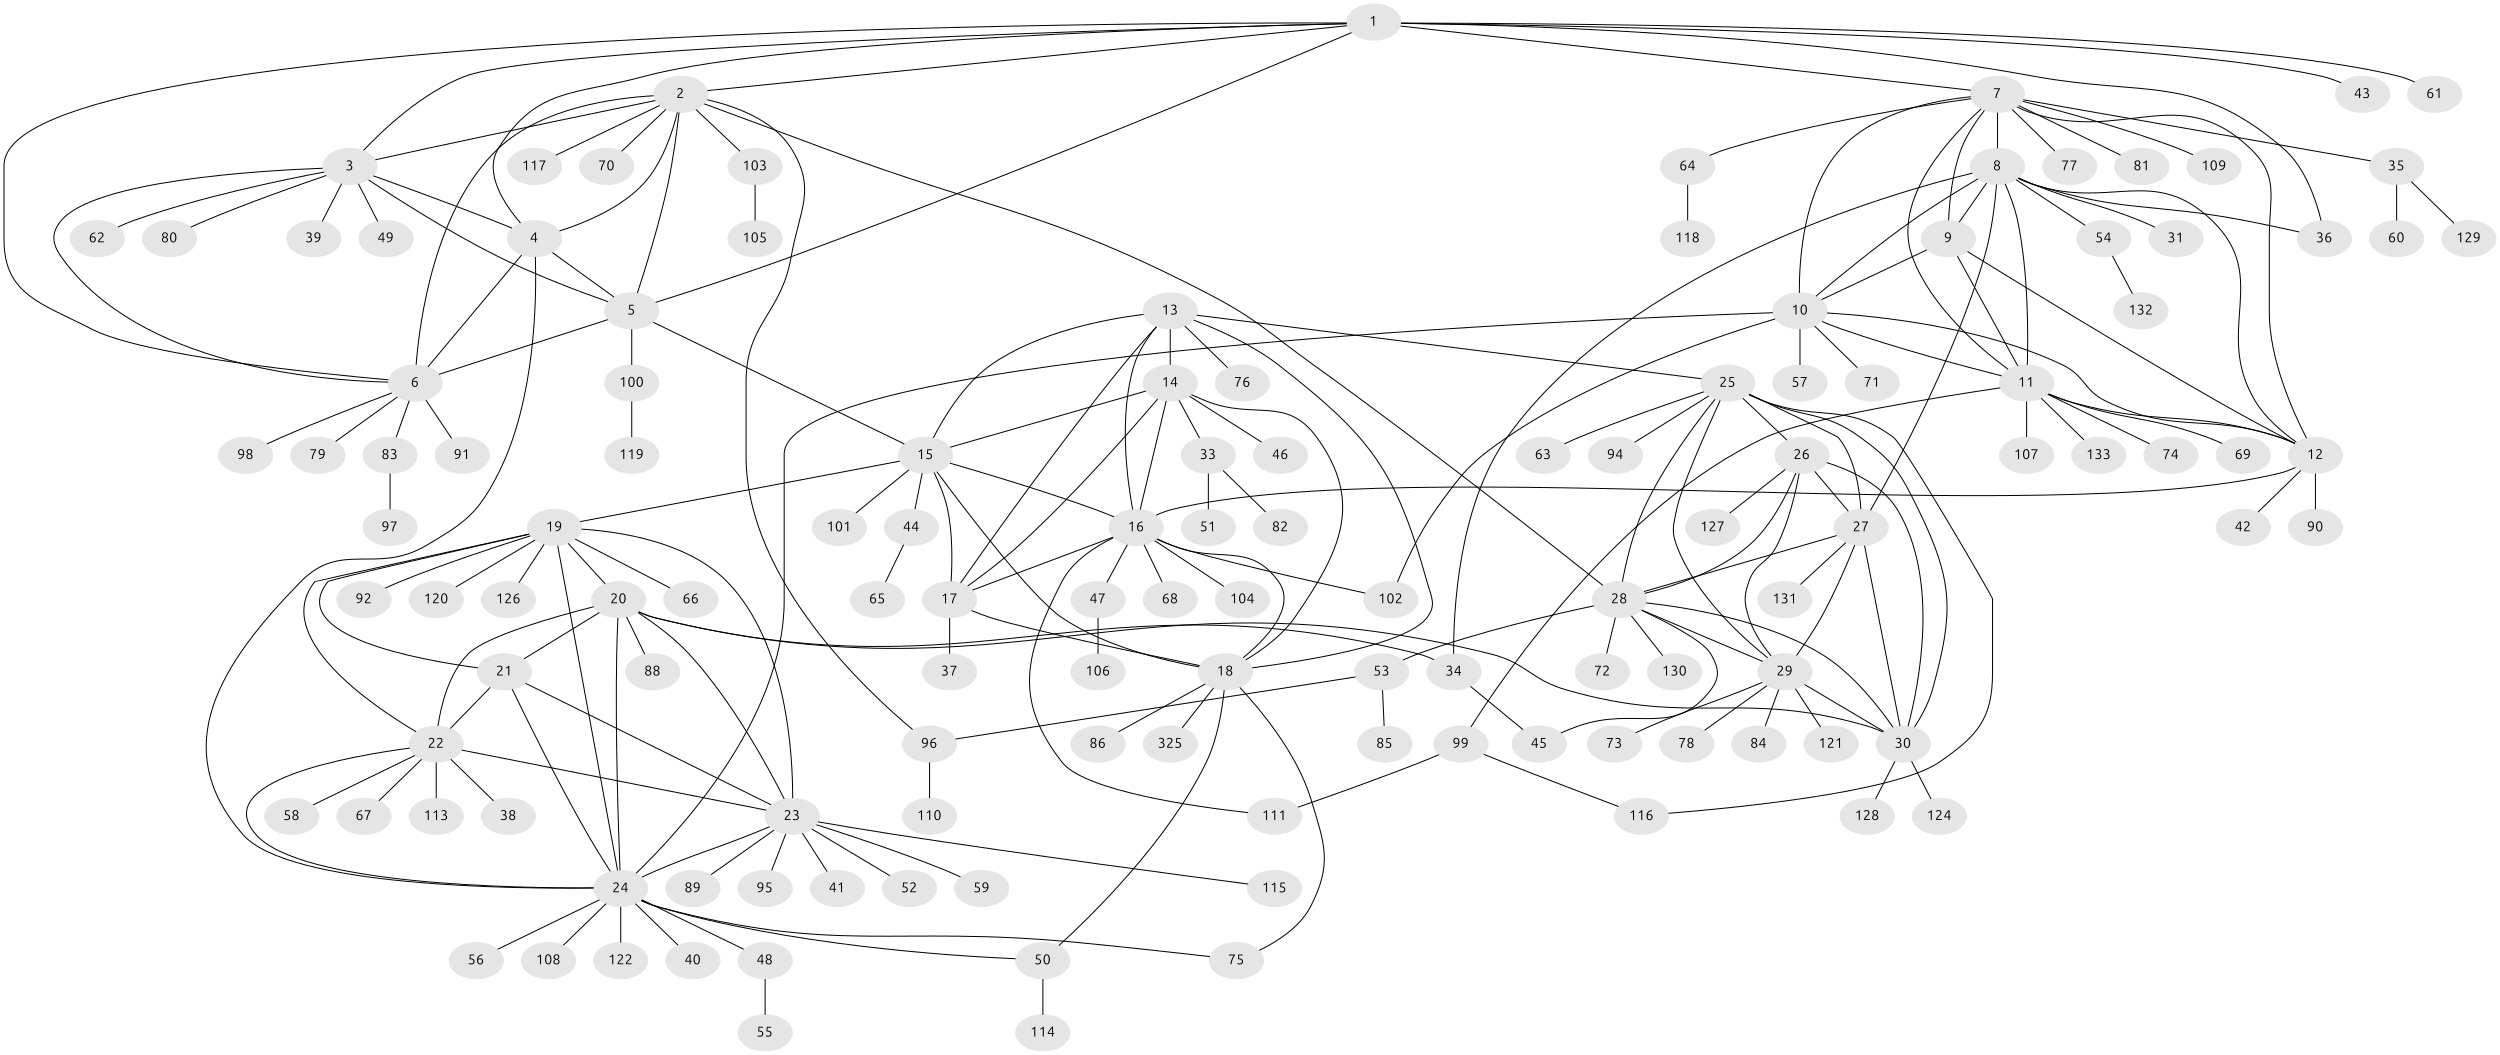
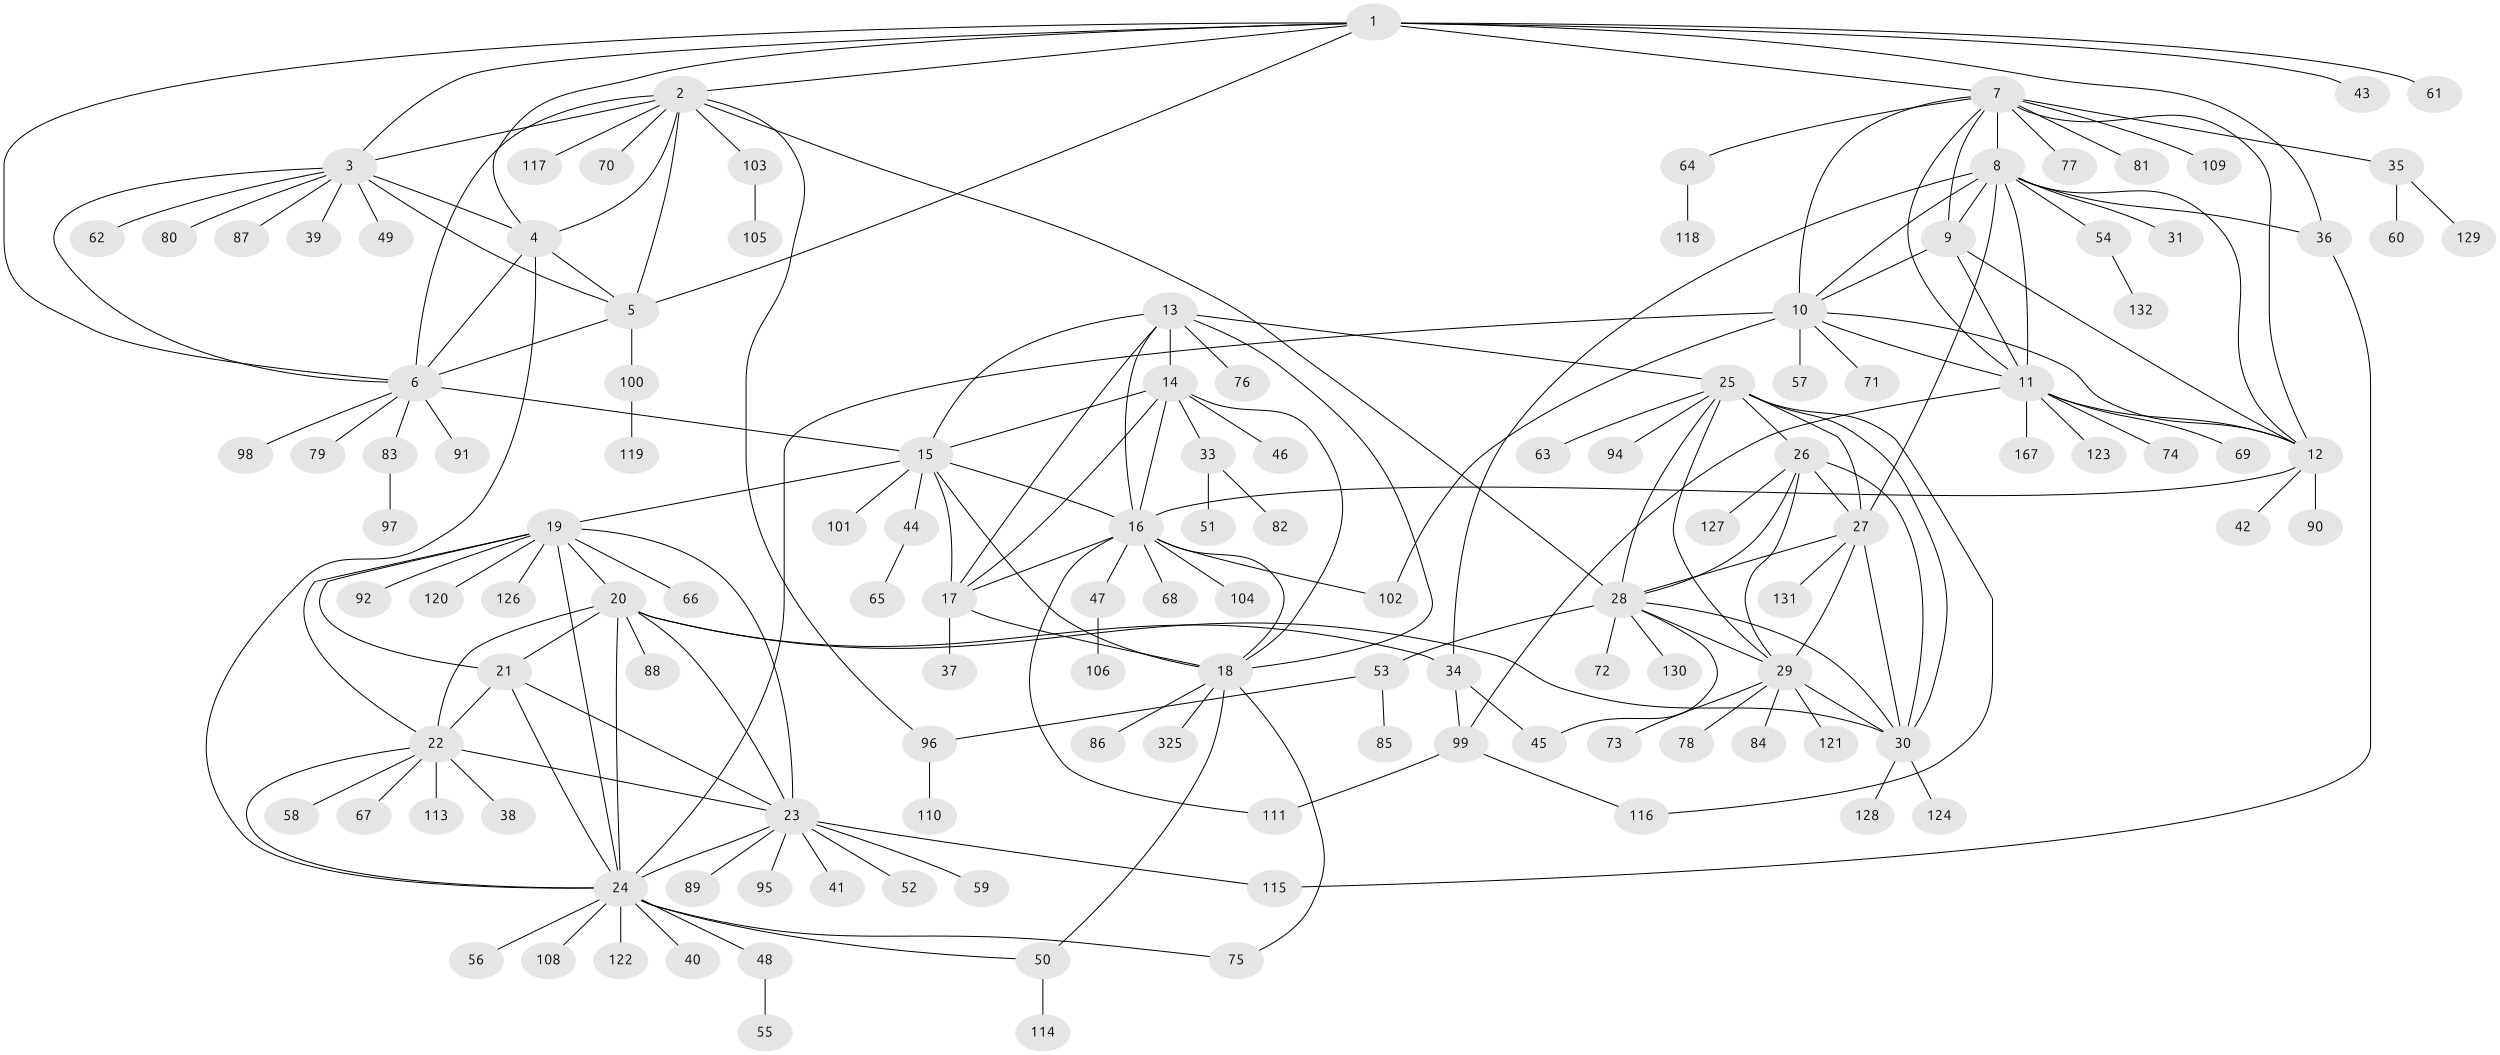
node "87": added
edge "5" -- "15": now "6" -- "15"
node "107": label "107" -> "167"
node "133": label "133" -> "123"
edge "34" -- "99": added
edge "36" -- "115": added
